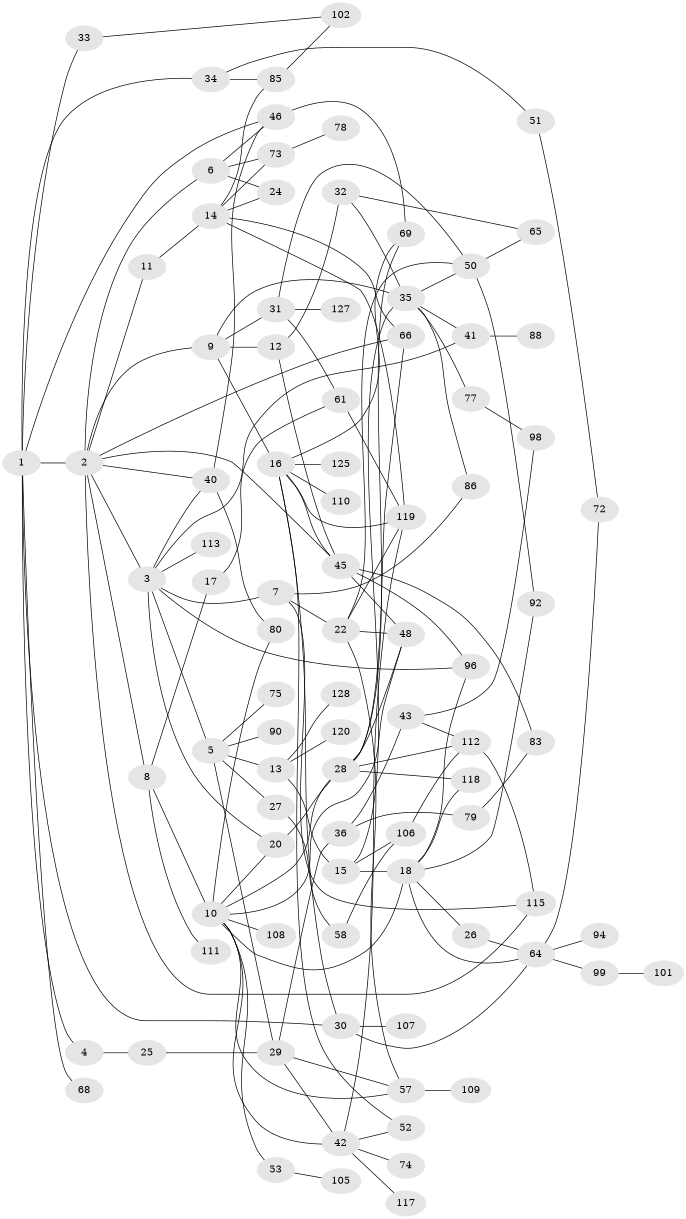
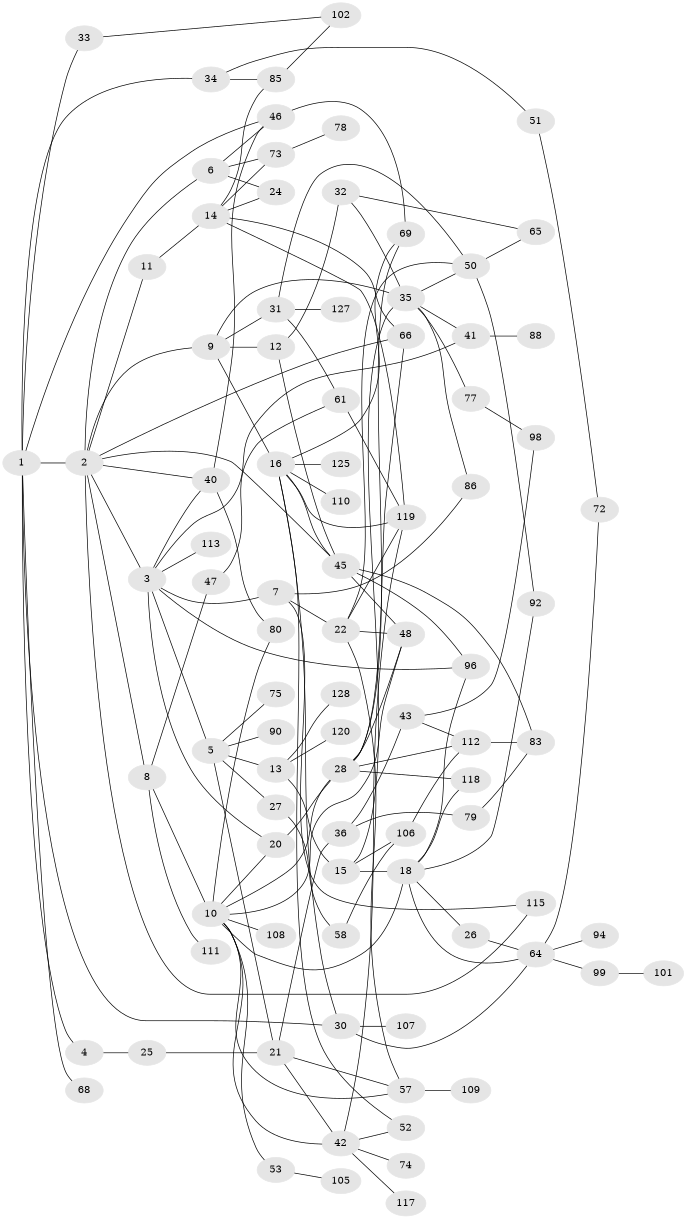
node "17": label "17" -> "47"
edge "112" -- "115": now "112" -- "83"
node "29": label "29" -> "21"
